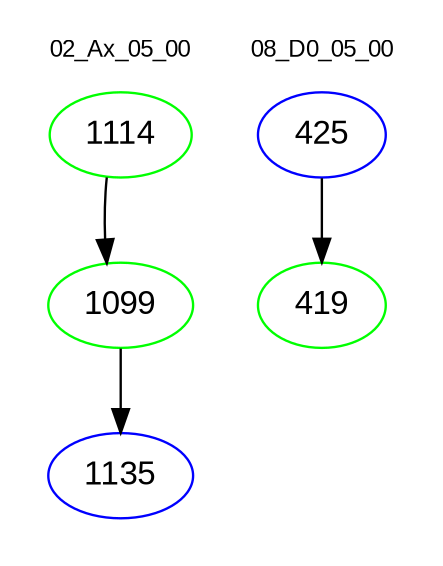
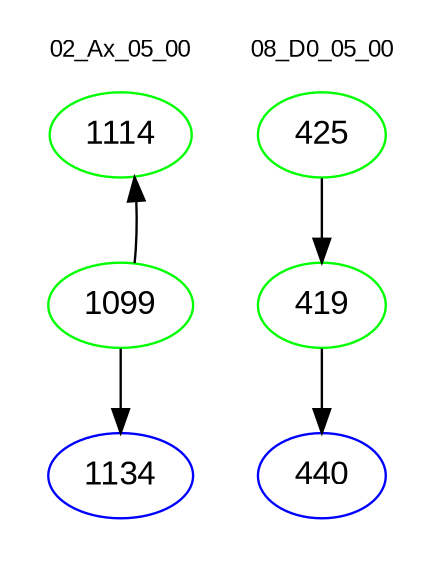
node "425": color blue -> green
edge "1114" -> "1099": reversed
node "1135": label "1135" -> "1134"
node "440": added
